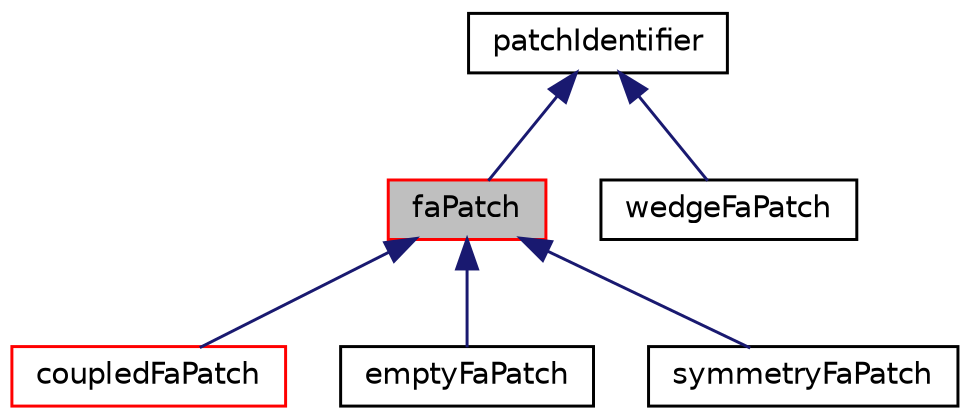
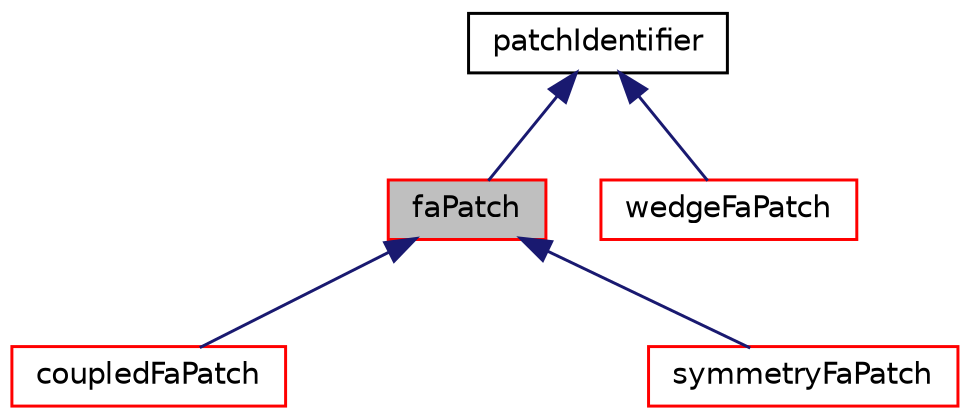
node "wedgeFaPatch": color black -> red
node "emptyFaPatch": removed
node "symmetryFaPatch": color black -> red
